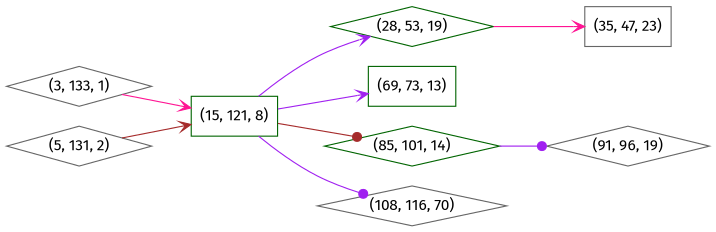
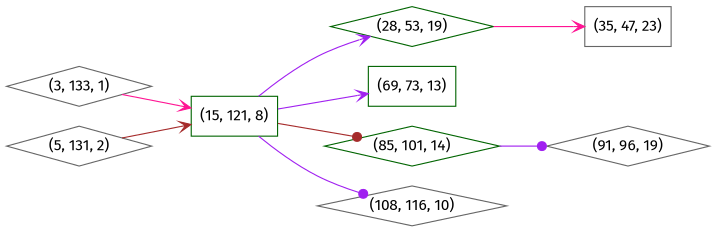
node "(108, 116, 70)": label "(108, 116, 70)" -> "(108, 116, 10)"
